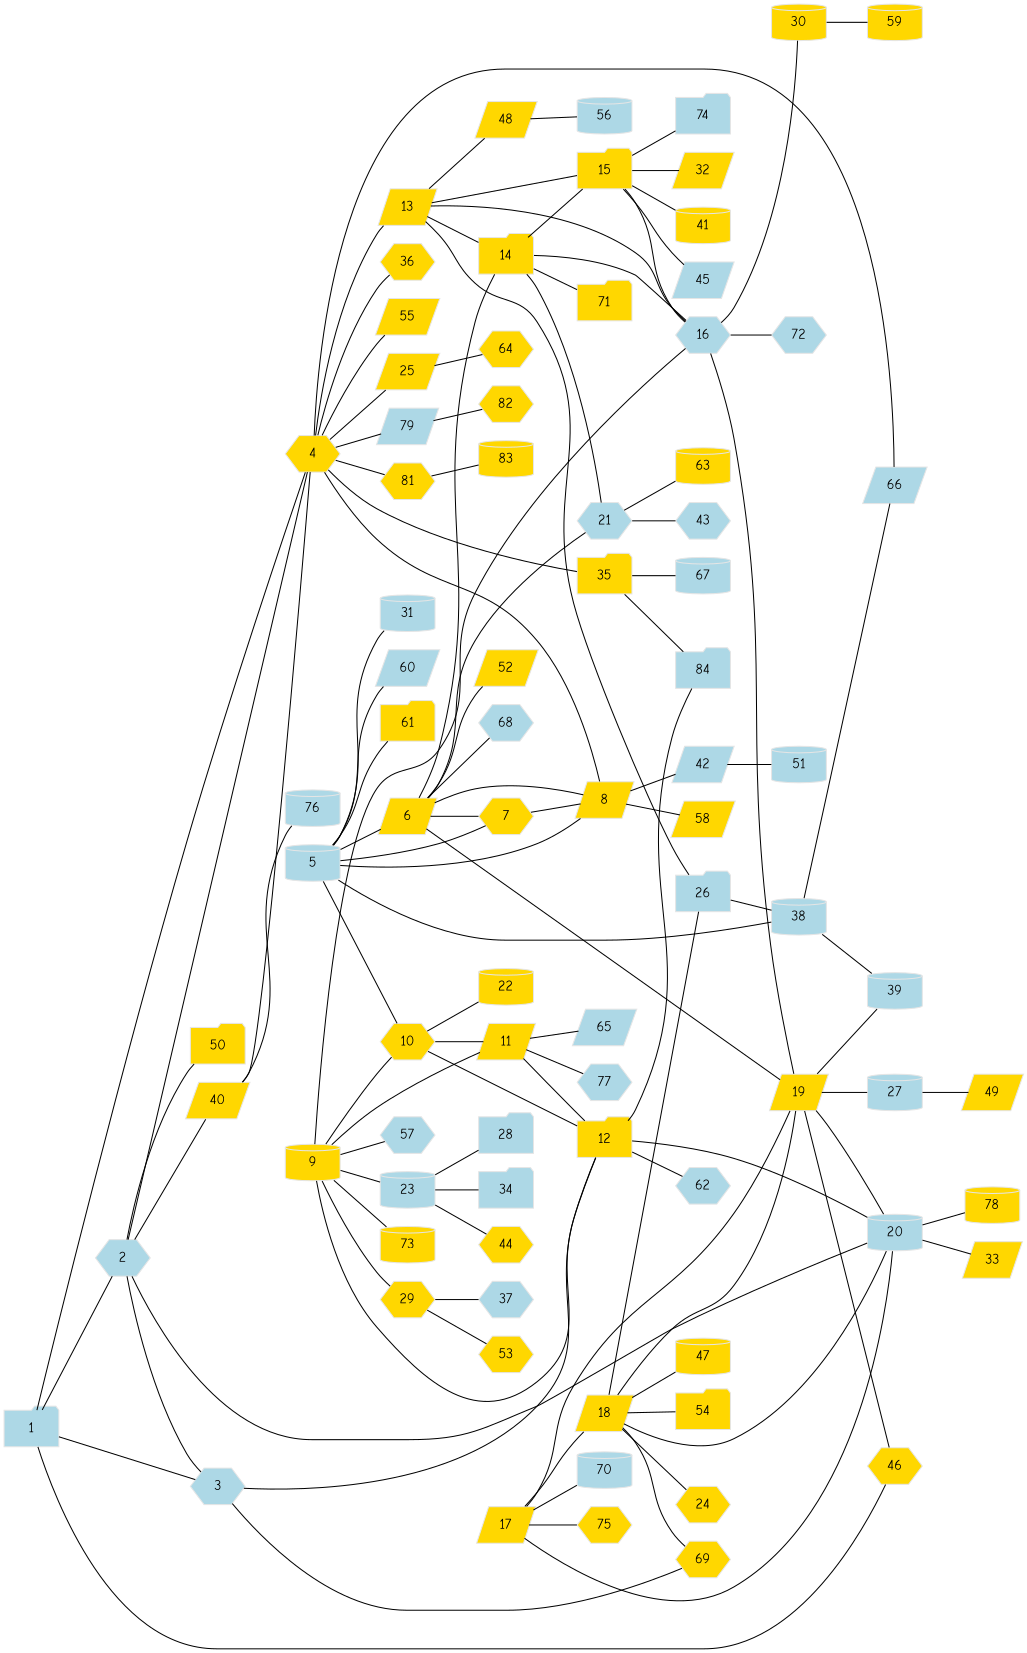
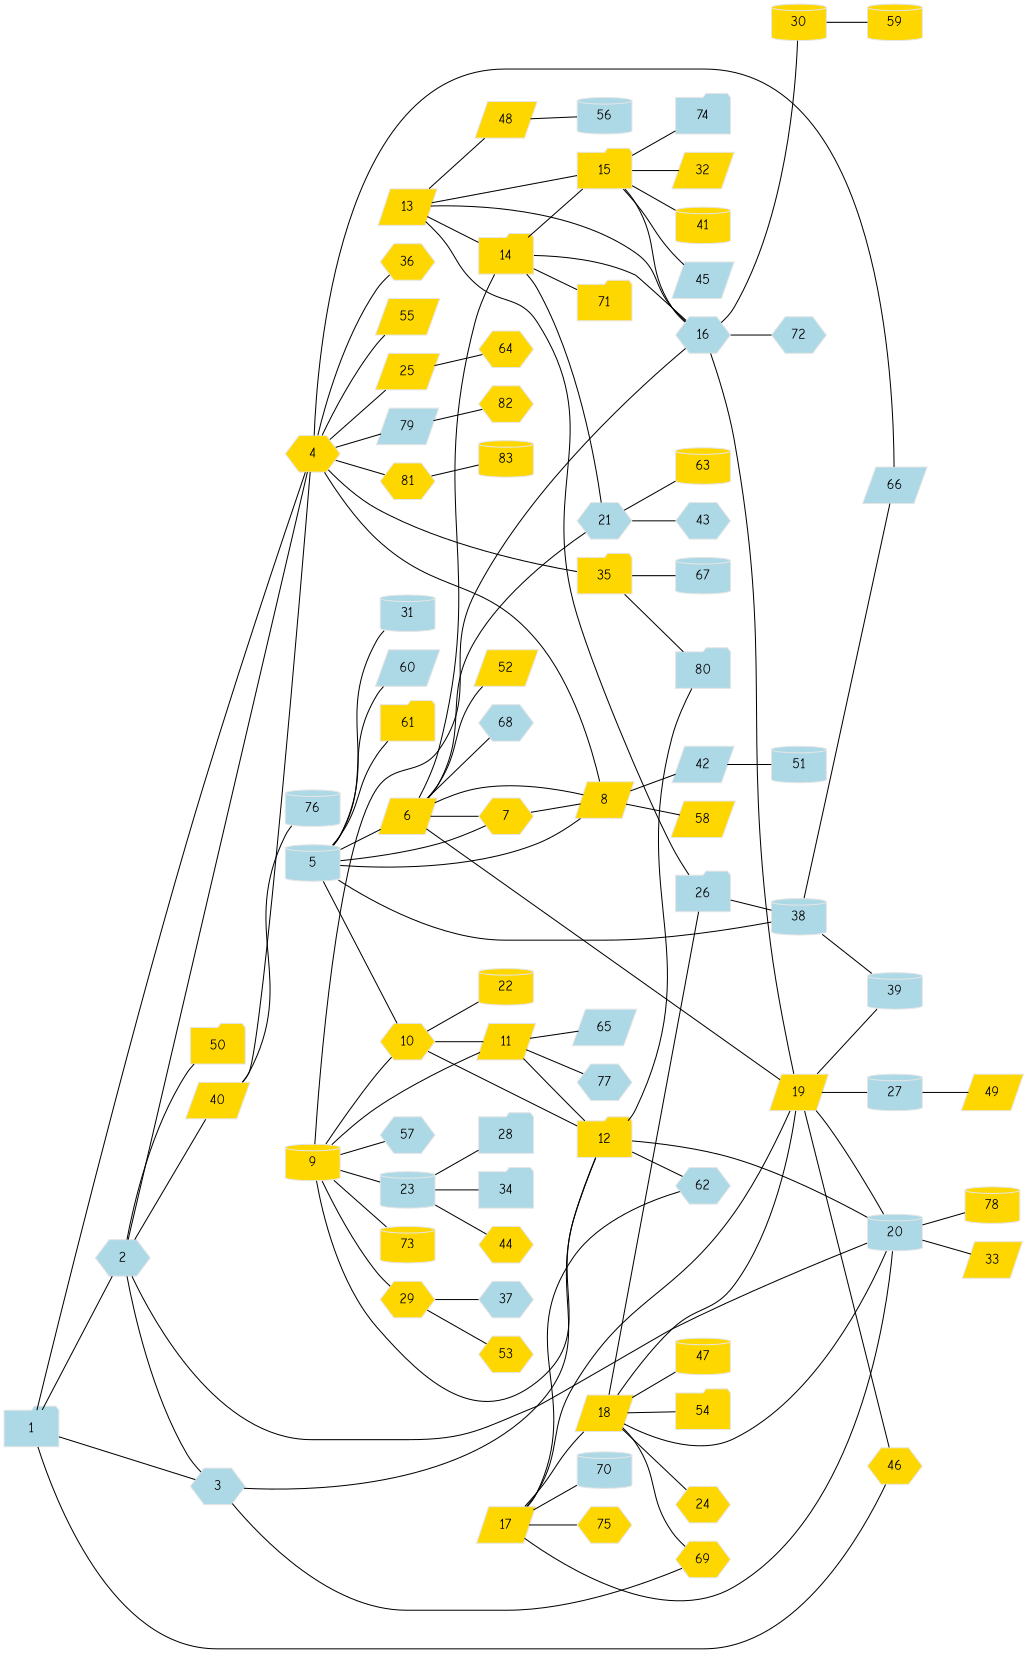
edge "13" -- "4": removed
node "84": label "84" -> "80"
edge "62" -- "17": added
